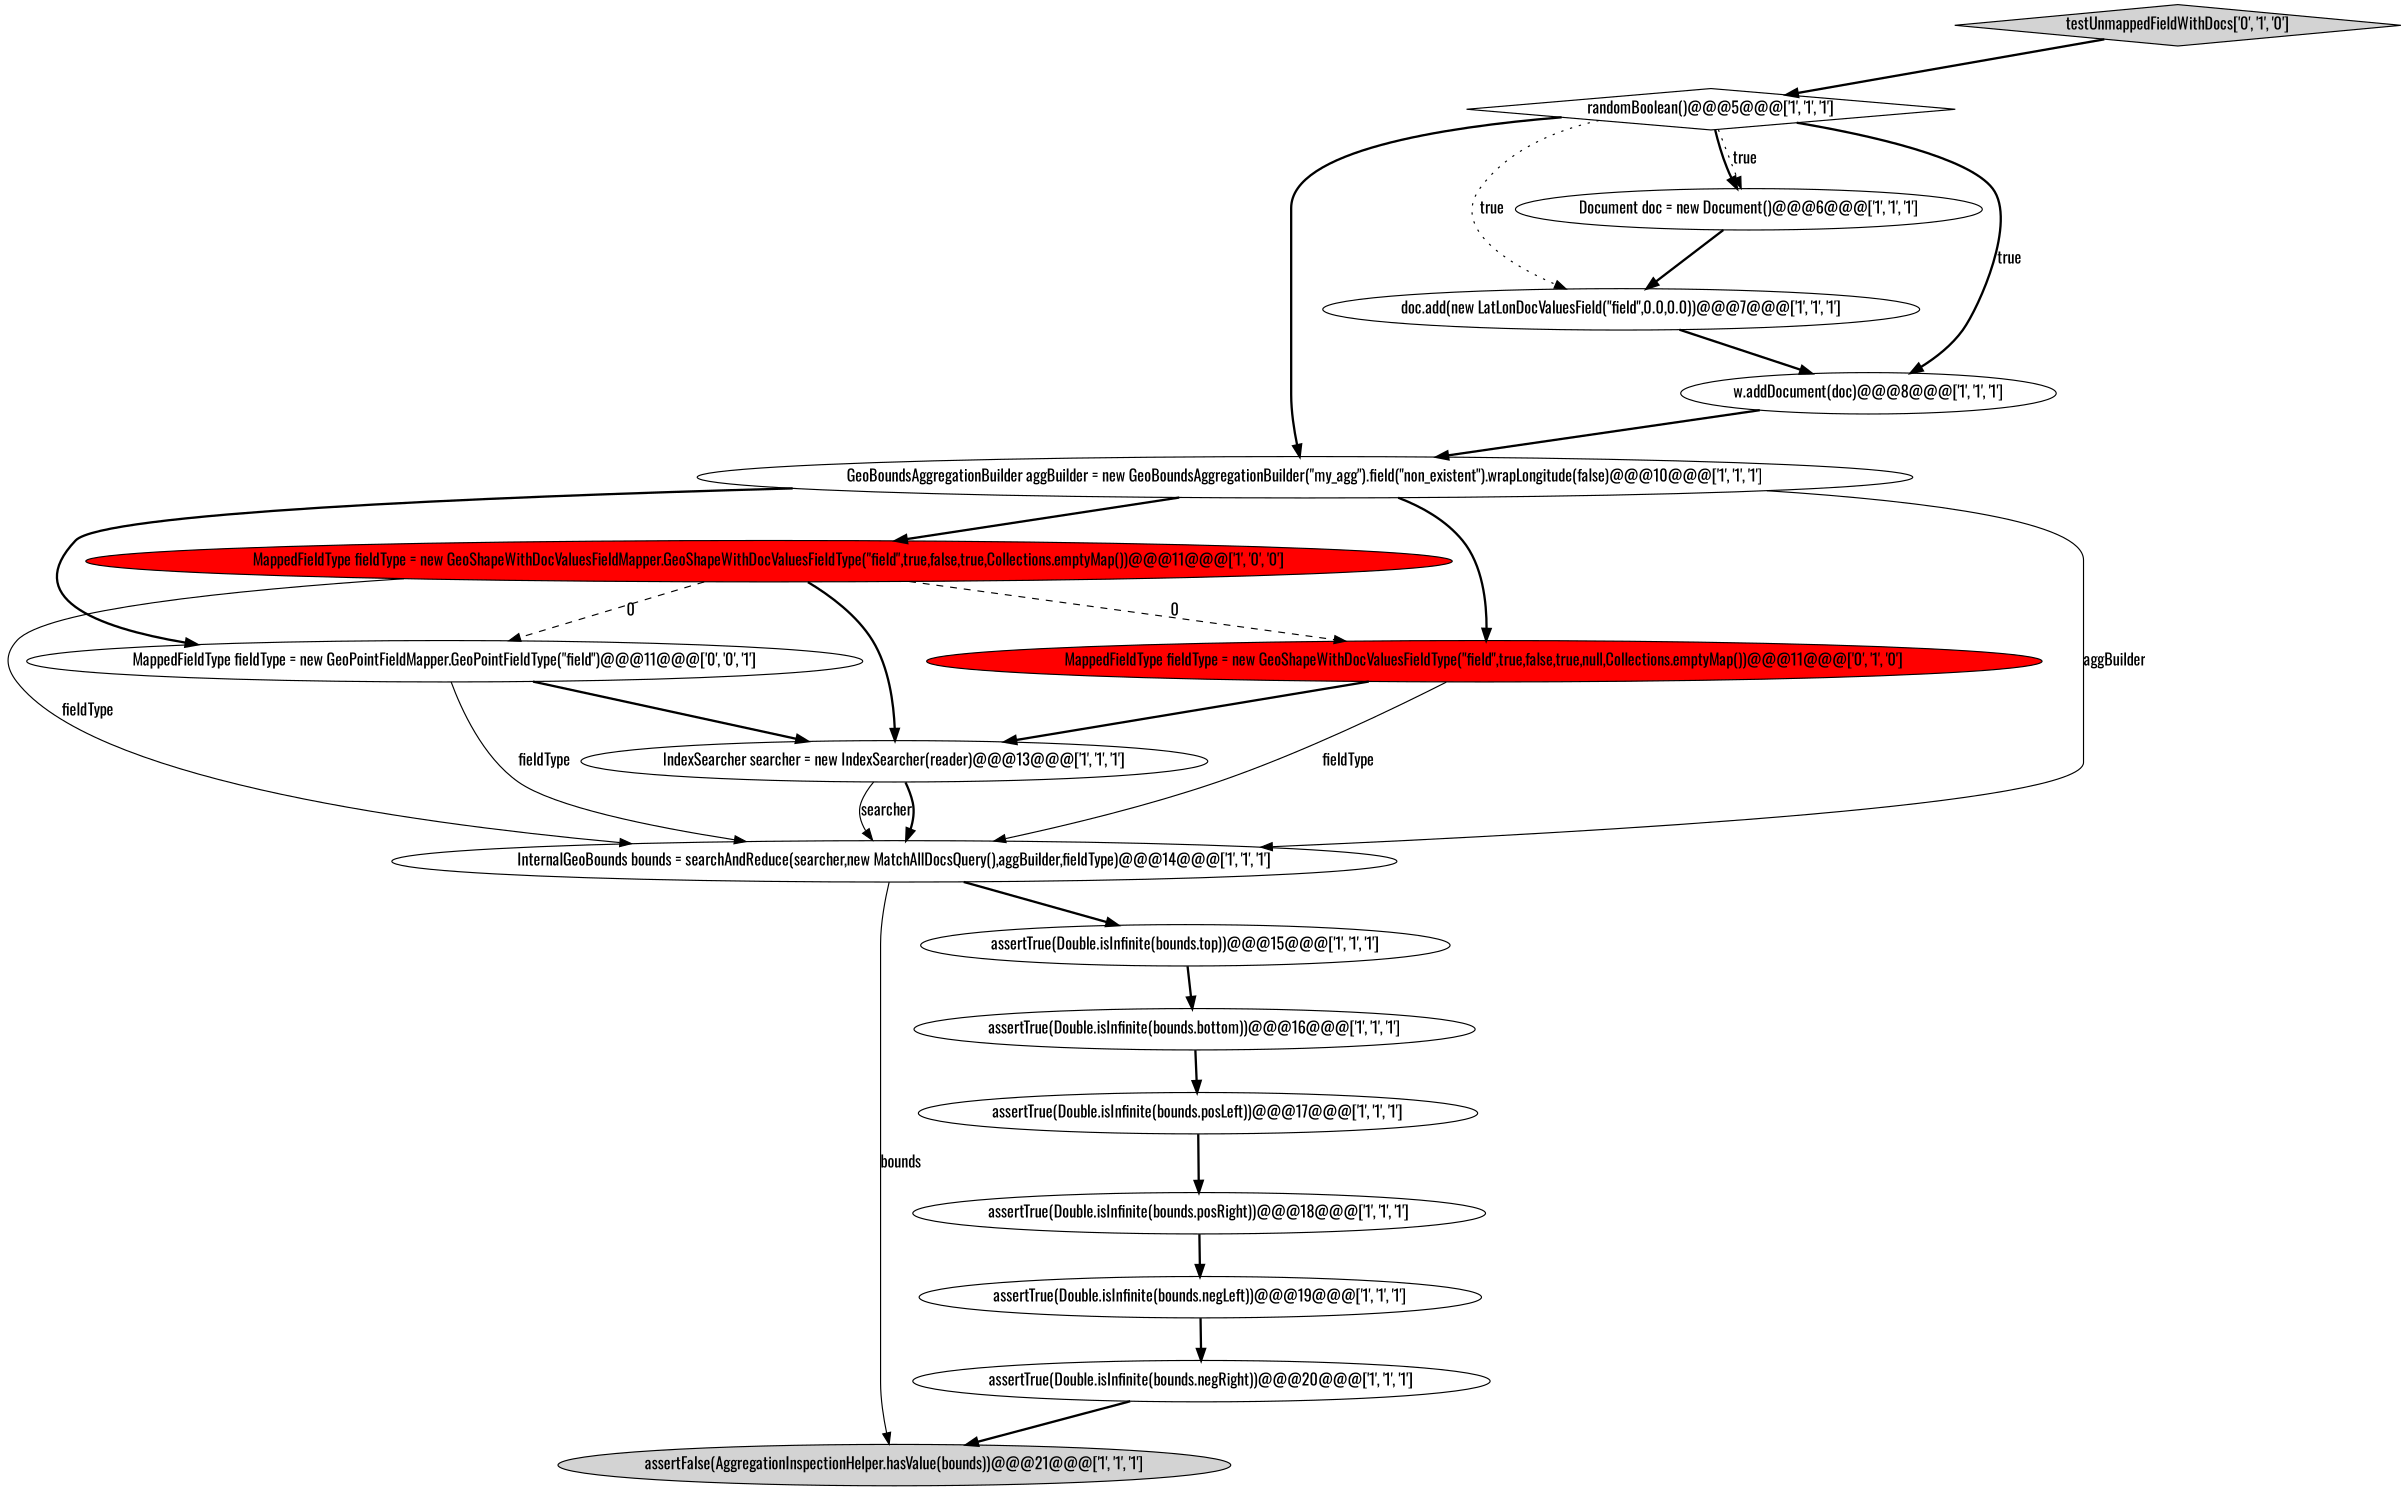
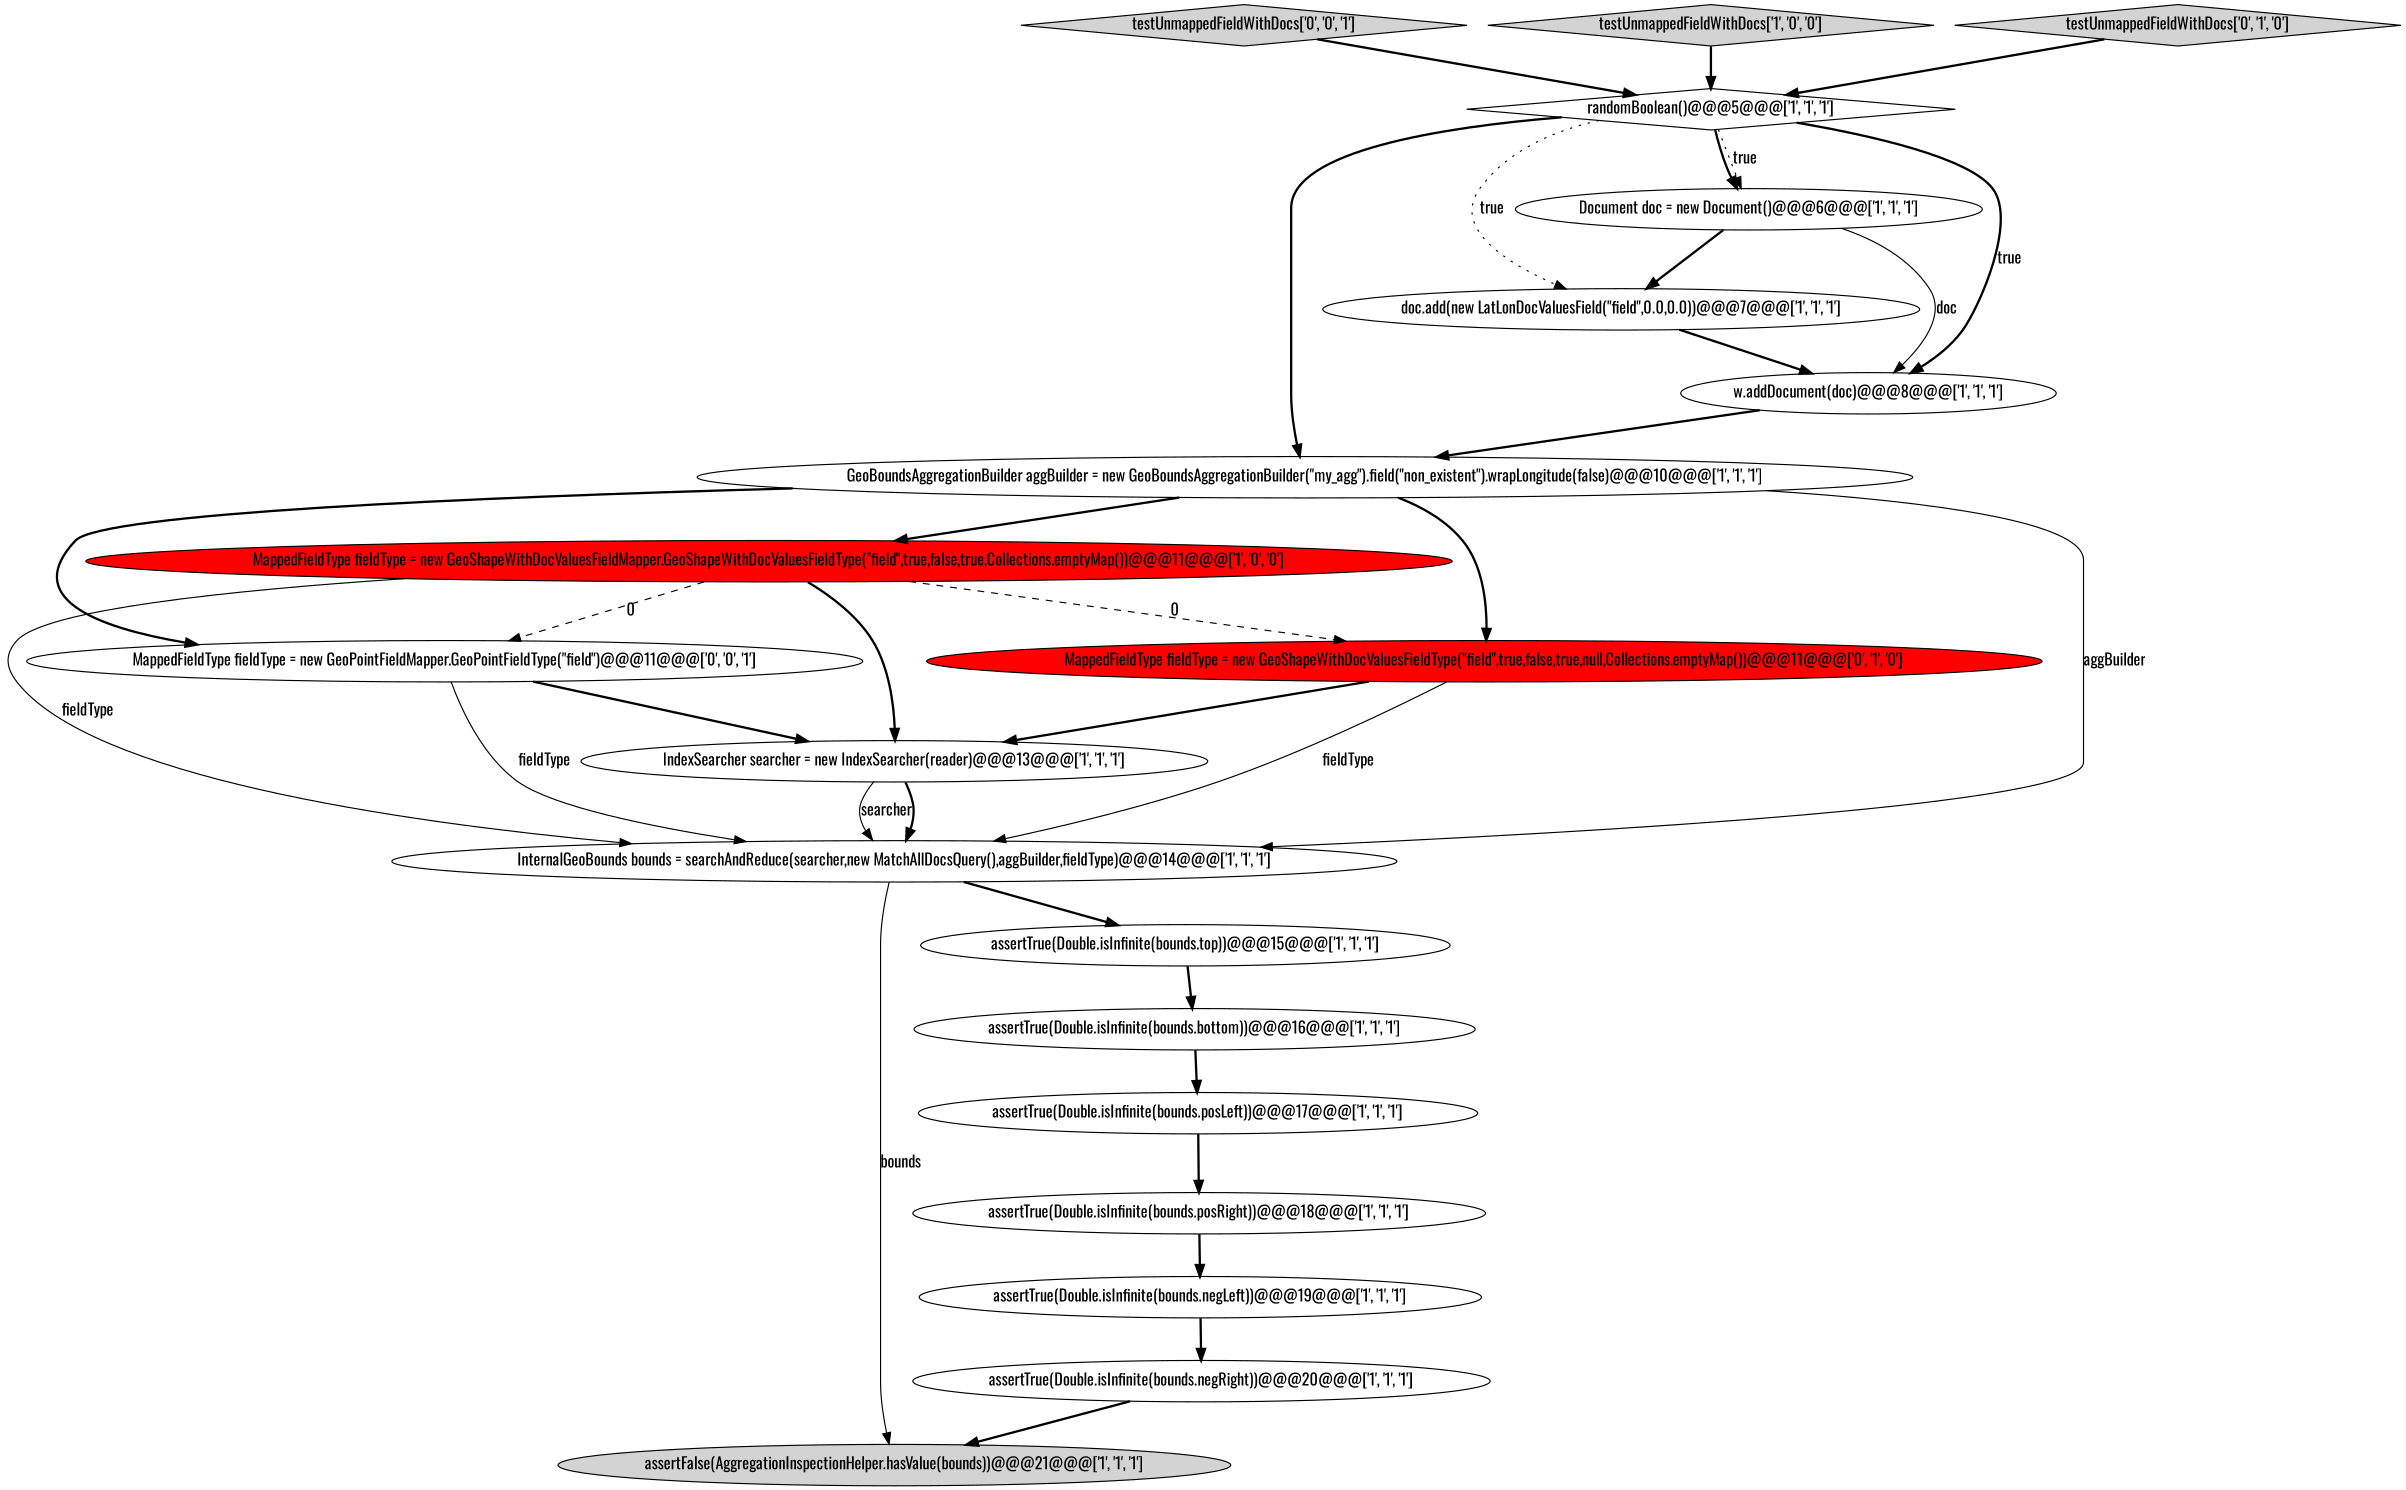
node "testUnmappedFieldWithDocs['0', '0', '1']": added
node "testUnmappedFieldWithDocs['1', '0', '0']": added
edge "Document doc = new Document()@@@6@@@['1', '1', '1']" -> "w.addDocument(doc)@@@8@@@['1', '1', '1']": added, label "doc"
